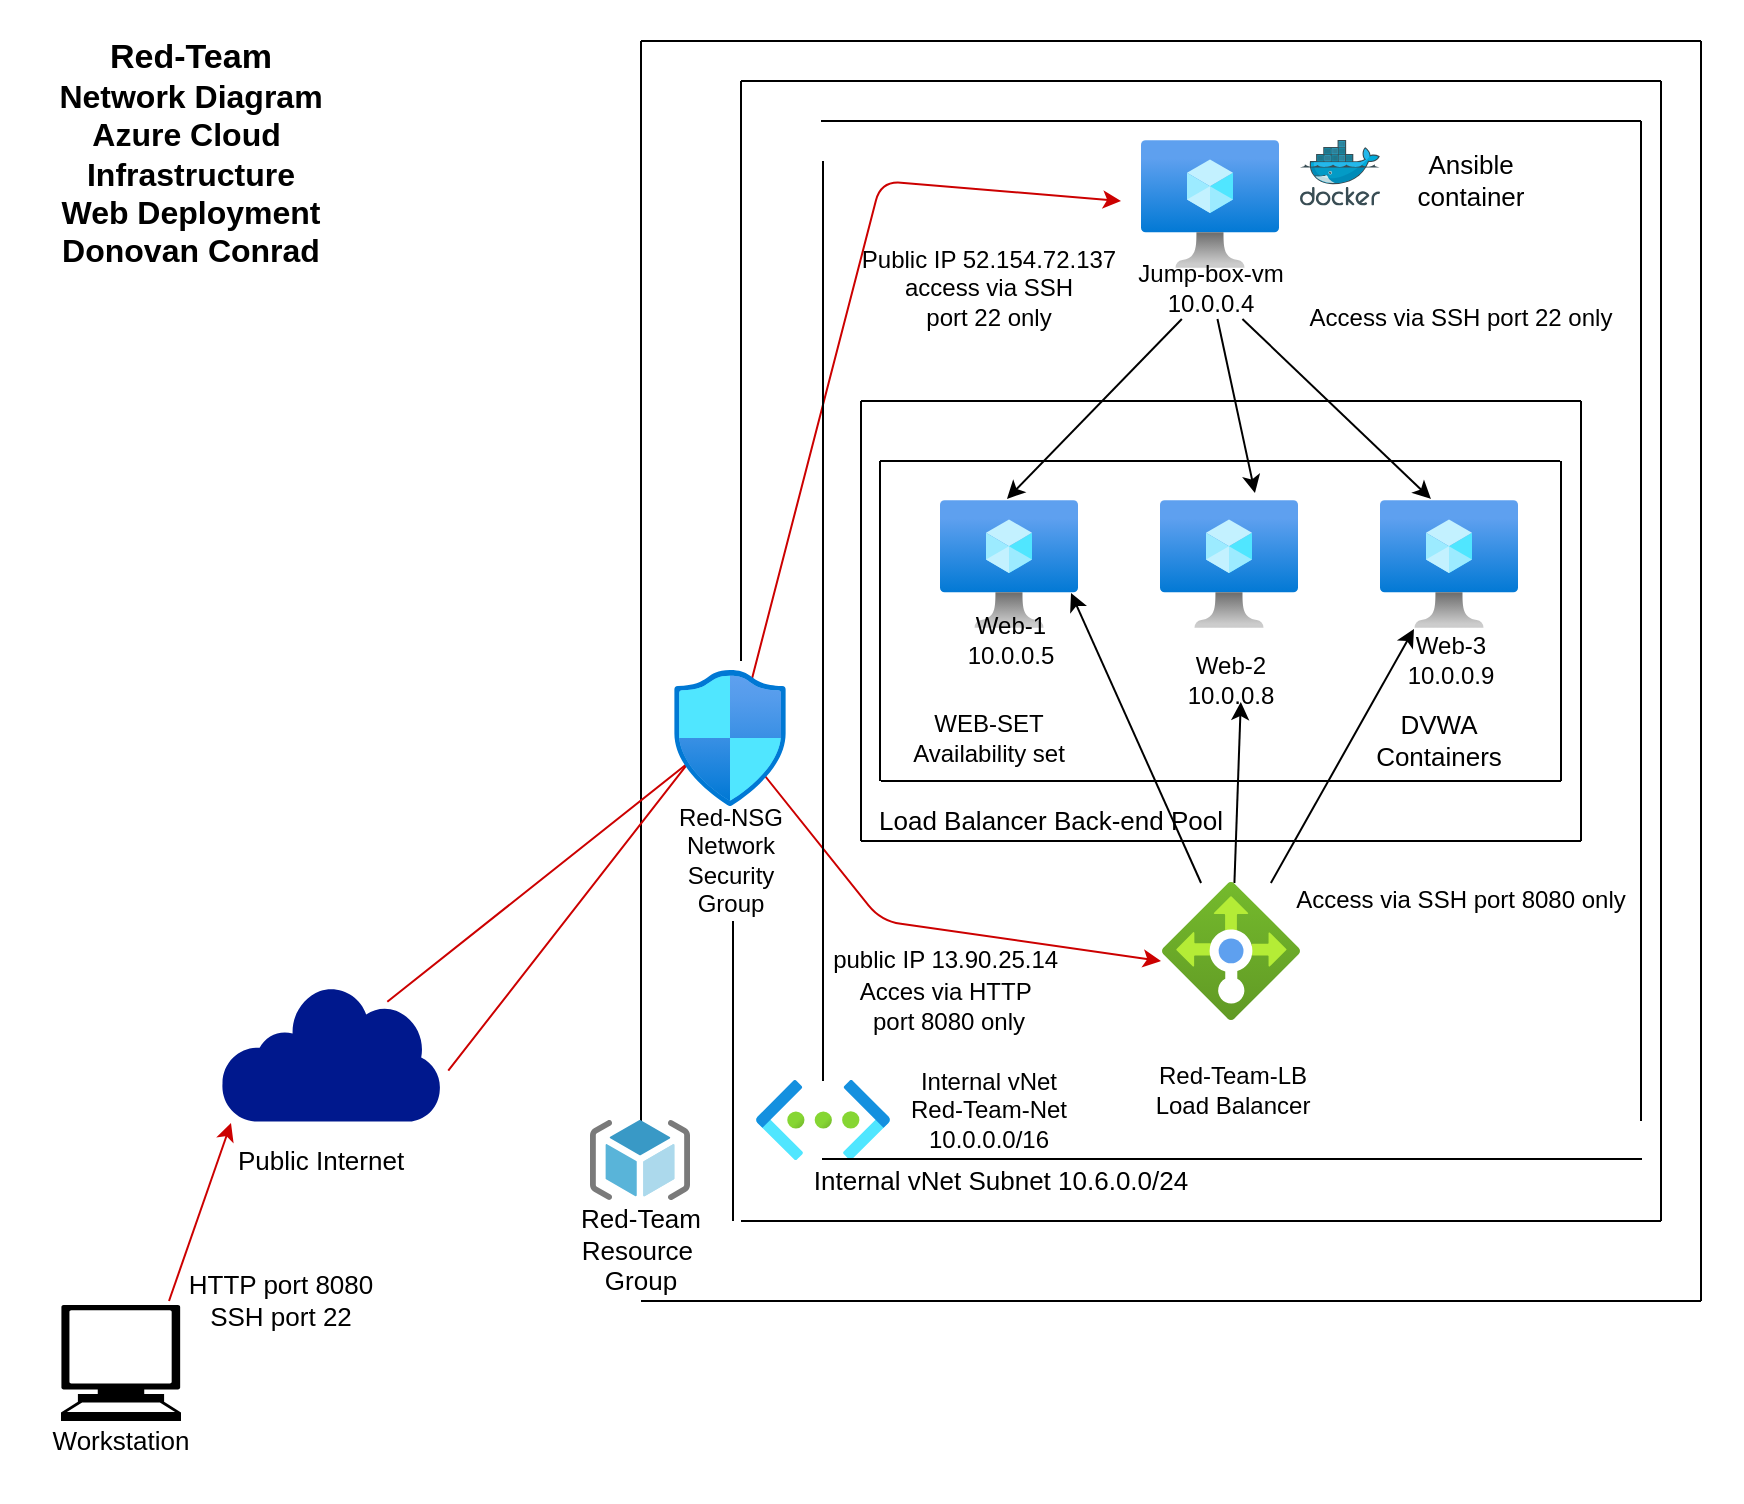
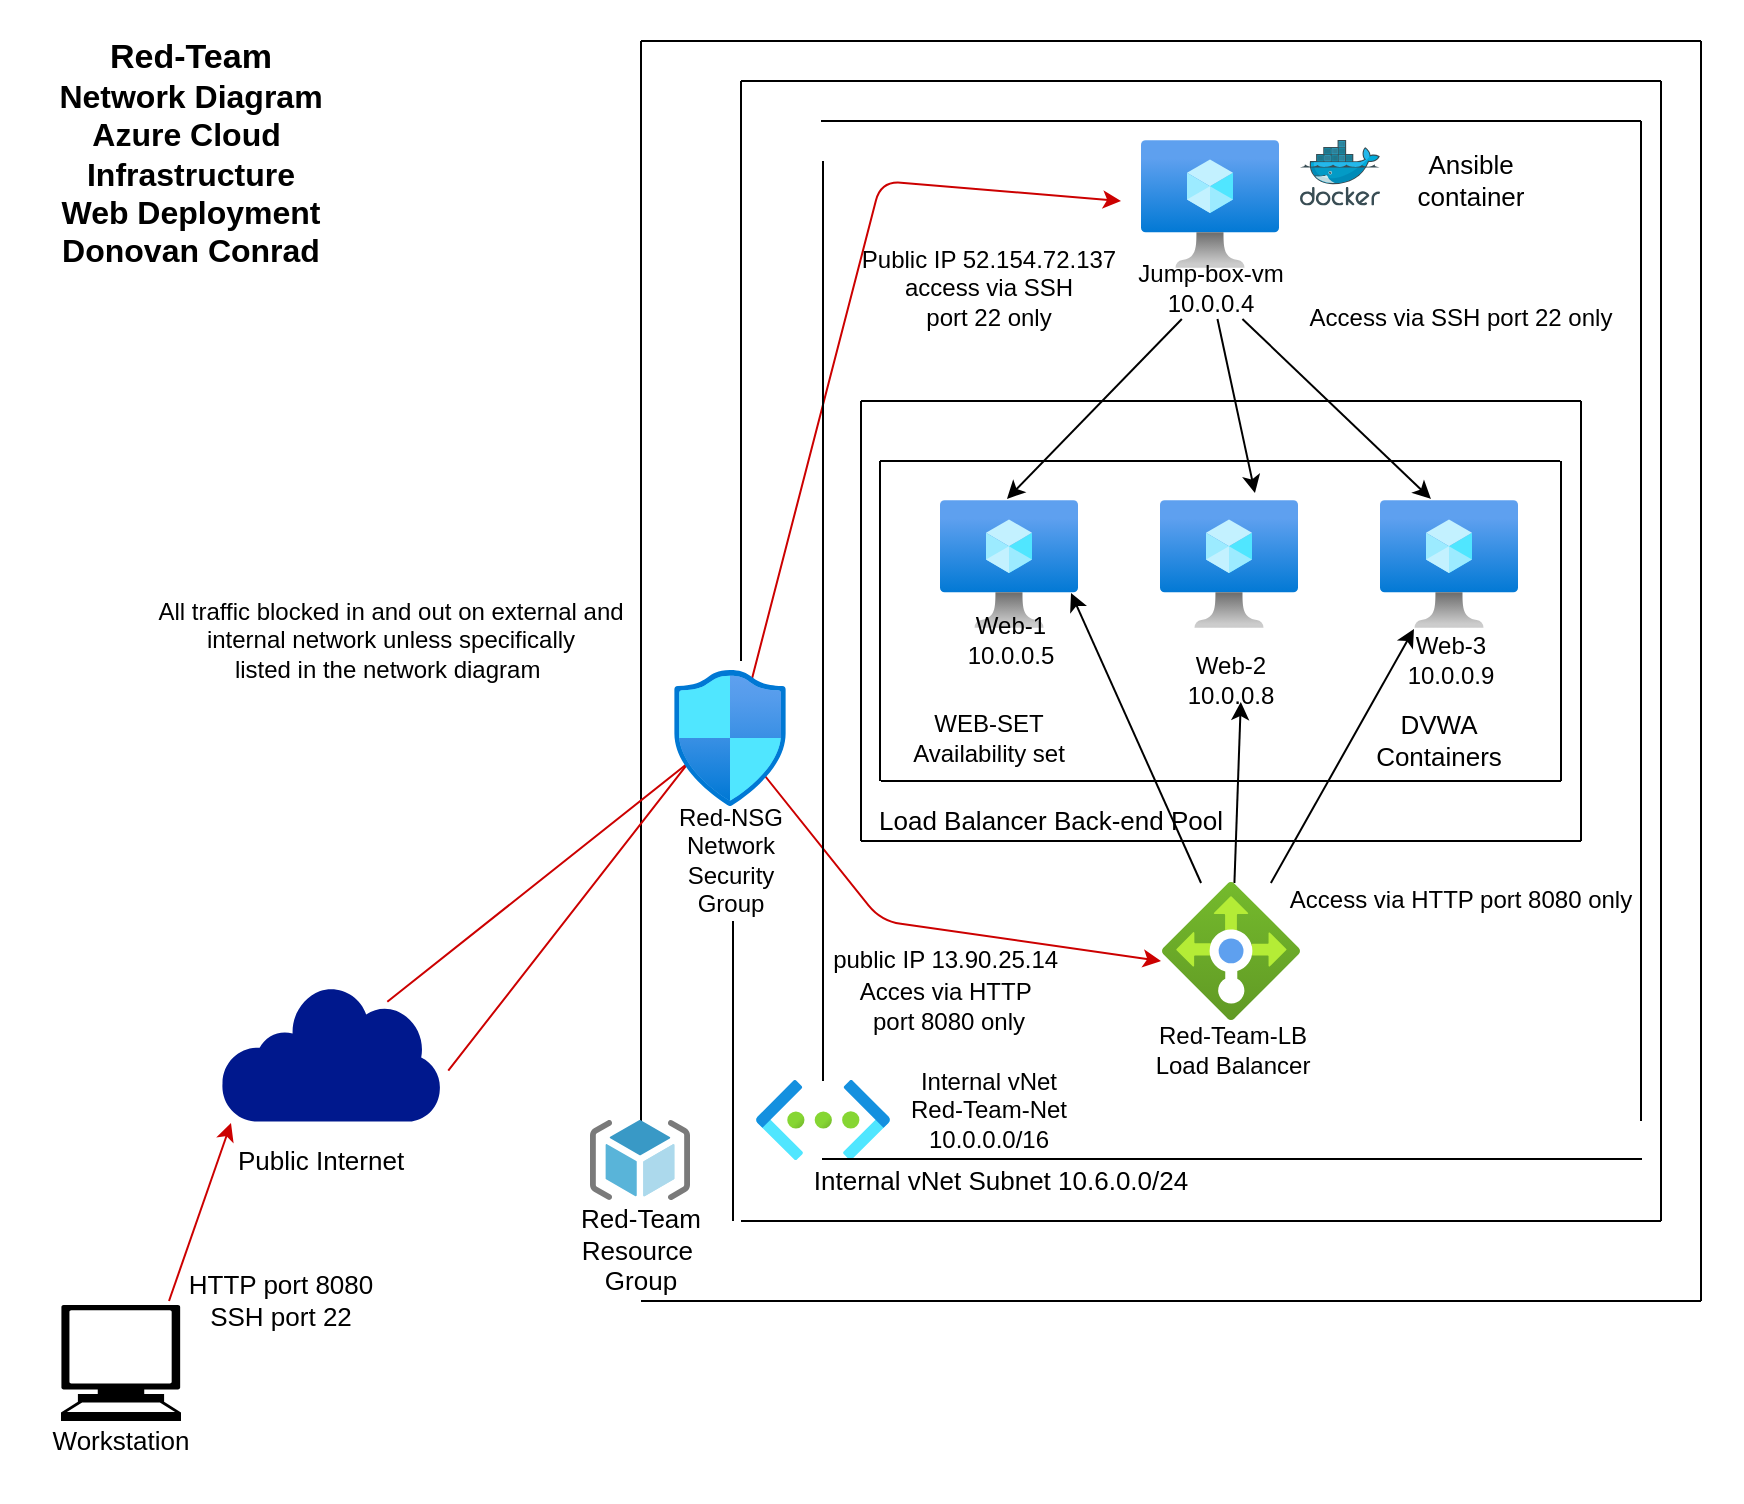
node "All traffic blocked in and out on external and internal network unless specifically listed in the network diagram": added
node "Access via SSH port 8080 only": label "Access via SSH port 8080 only" -> "Access via HTTP port 8080 only"
node "Red-Team-LB Load Balancer": moved (1232, 1091) -> (1232, 1051)
